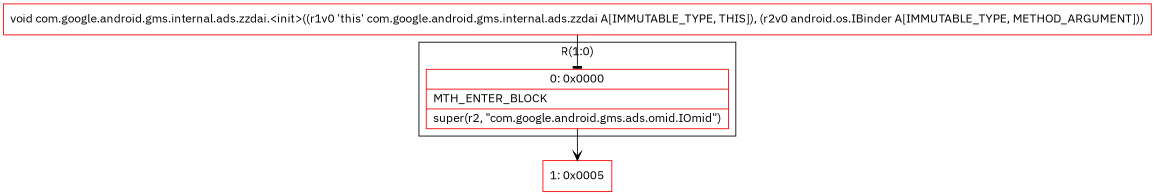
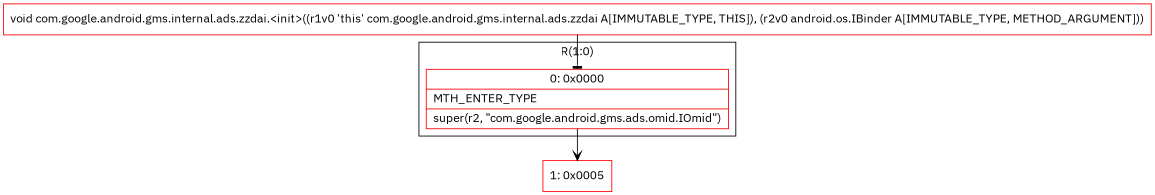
node "0: 0x0000": text "MTH_ENTER_BLOCK" -> "MTH_ENTER_TYPE"
